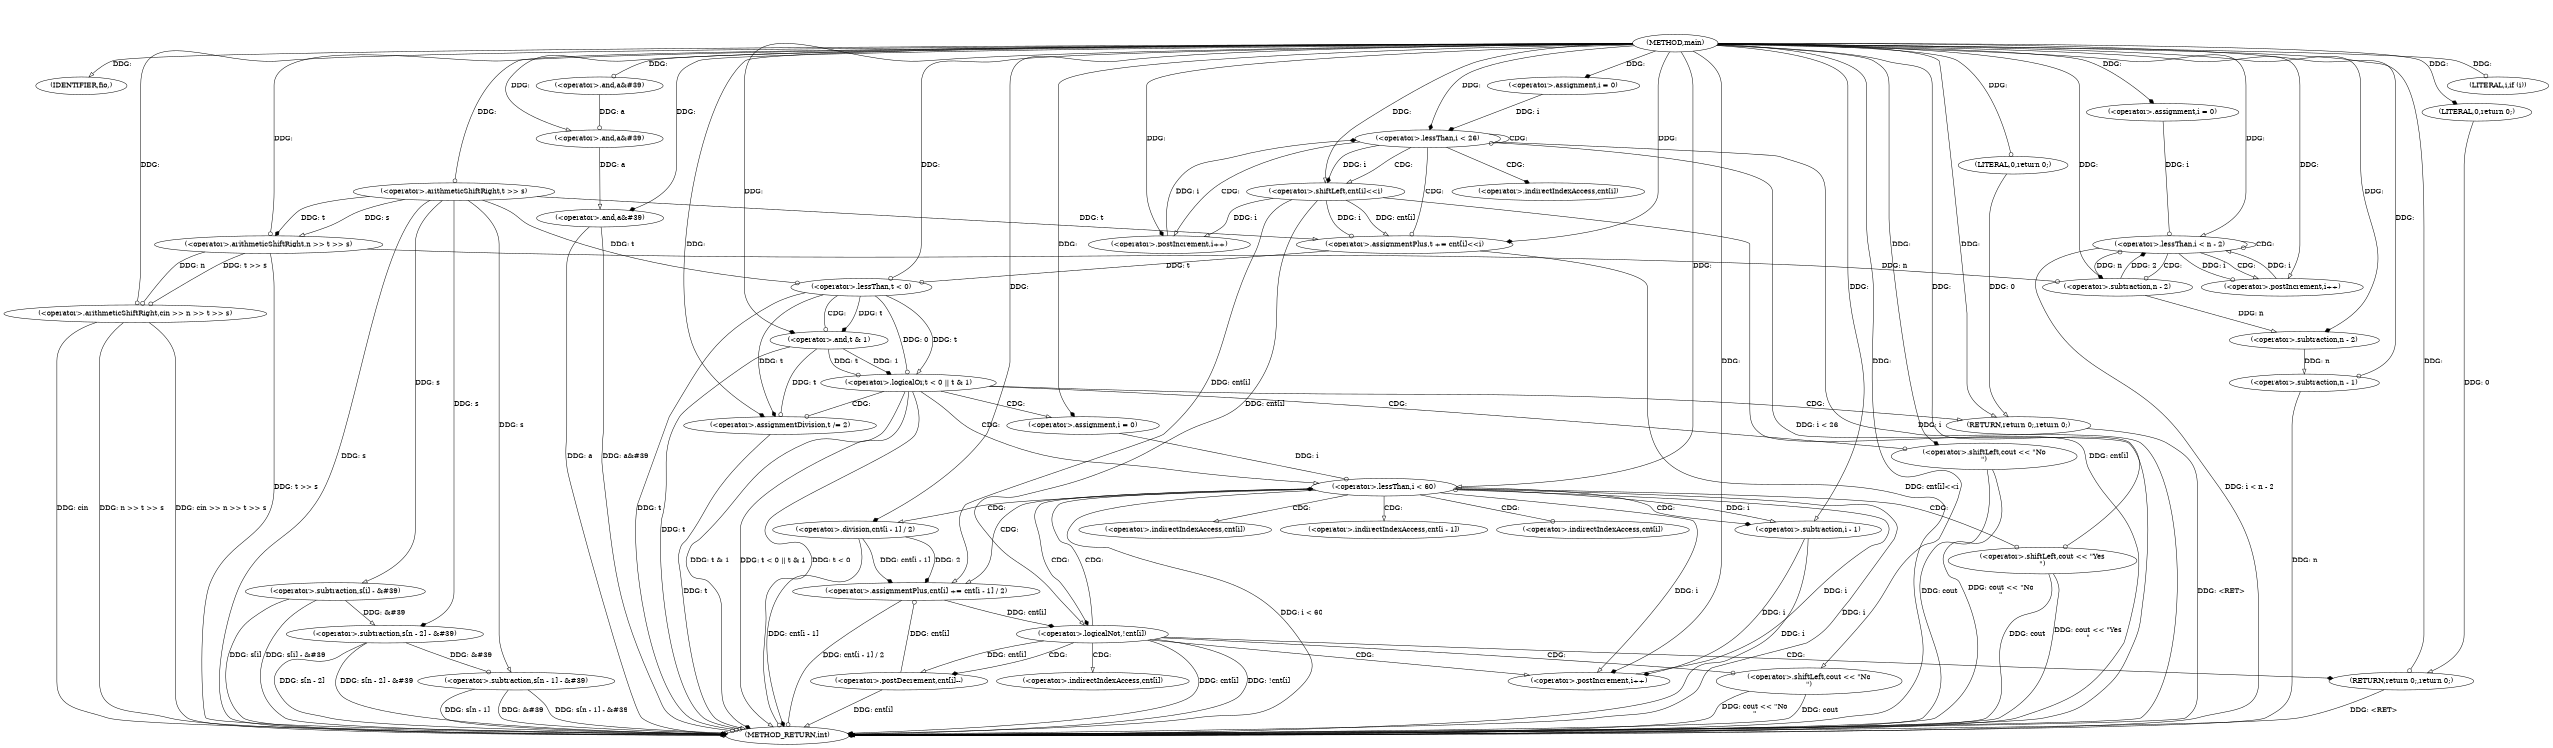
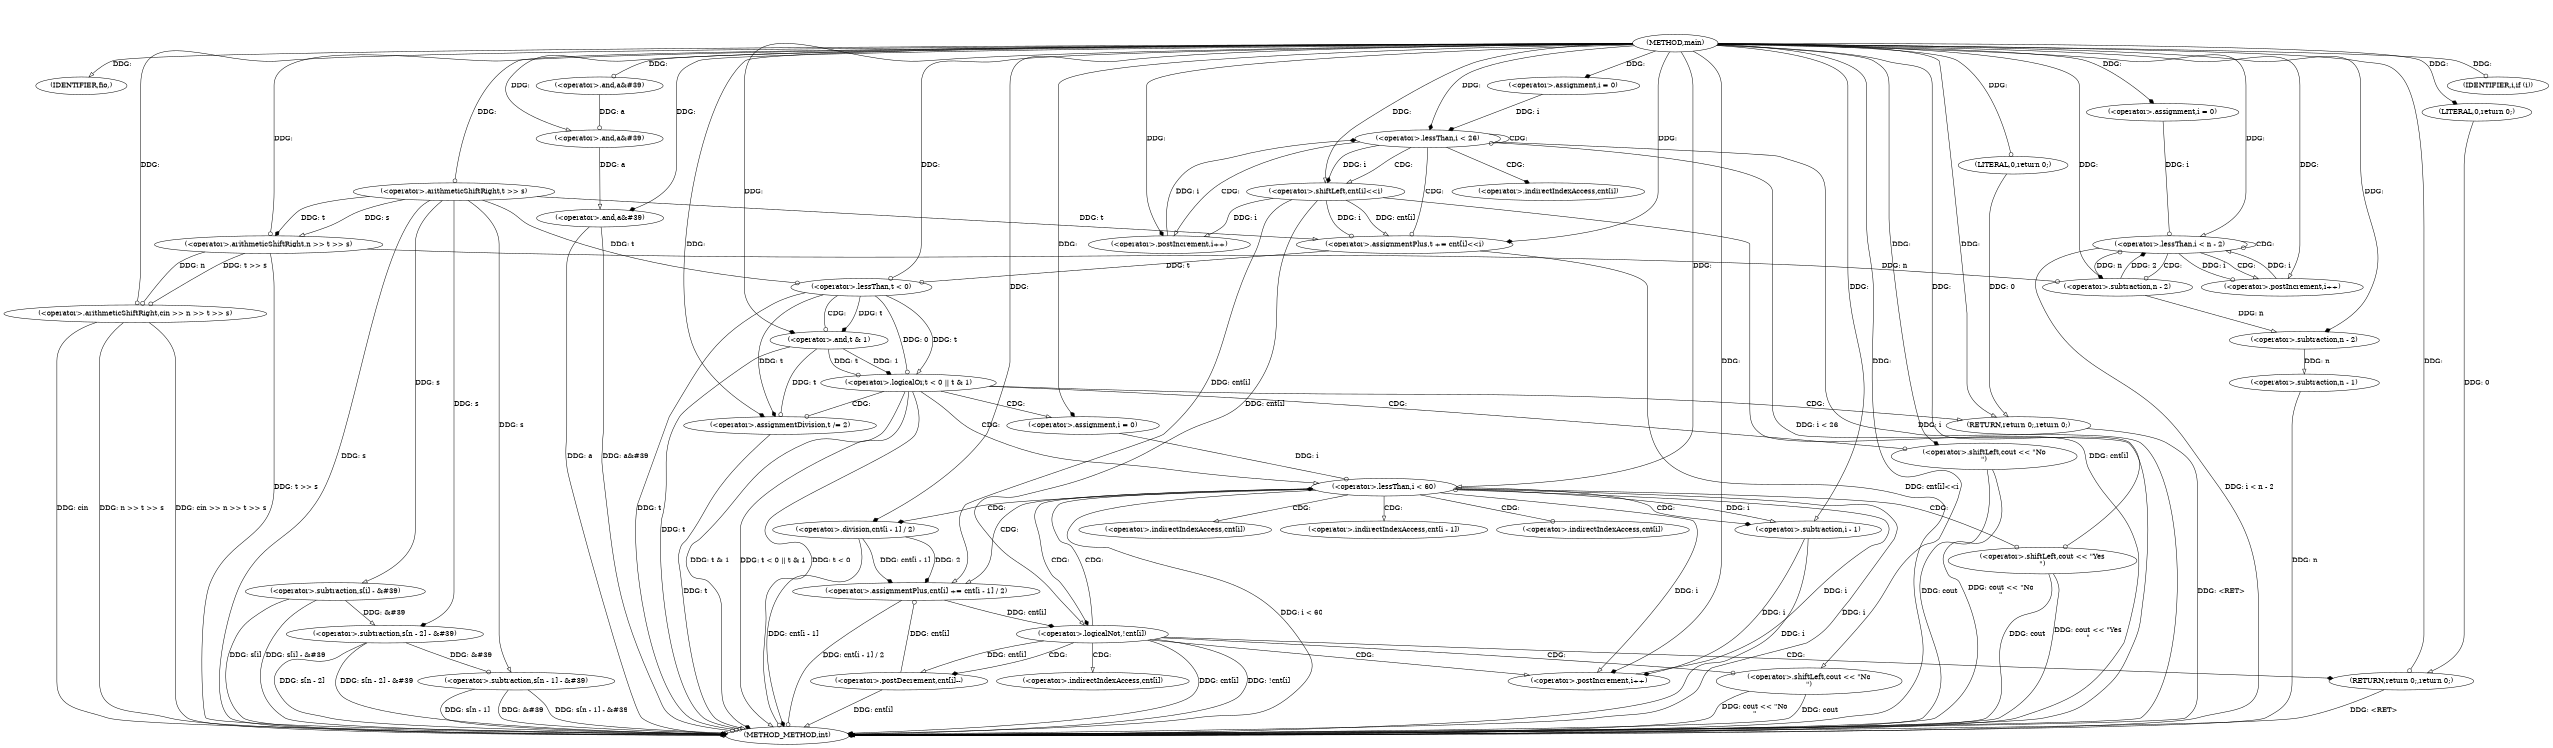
edge "(METHOD,main)" -> "(<operator>.subtraction,n - 1)": removed, label "DDG:"
node "(LITERAL,i,if (i))": label "(LITERAL,i,if (i))" -> "(IDENTIFIER,i,if (i))"
edge "(<operator>.lessThan,i < 60)" -> "(<operator>.division,cnt[i - 1] / 2)": arrowhead onormal -> diamond
node "(METHOD_RETURN,int)": label "(METHOD_RETURN,int)" -> "(METHOD_METHOD,int)"
